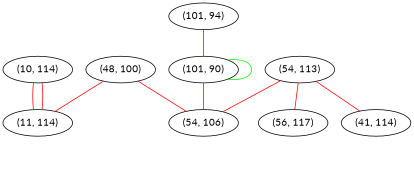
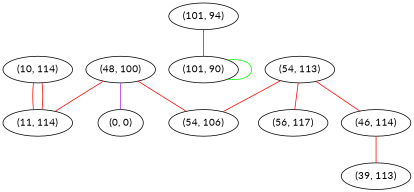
edge "(101, 90)" -- "(54, 106)": removed
node "(0, 0)": added
node "(41, 114)": label "(41, 114)" -> "(46, 114)"
node "(39, 113)": added
